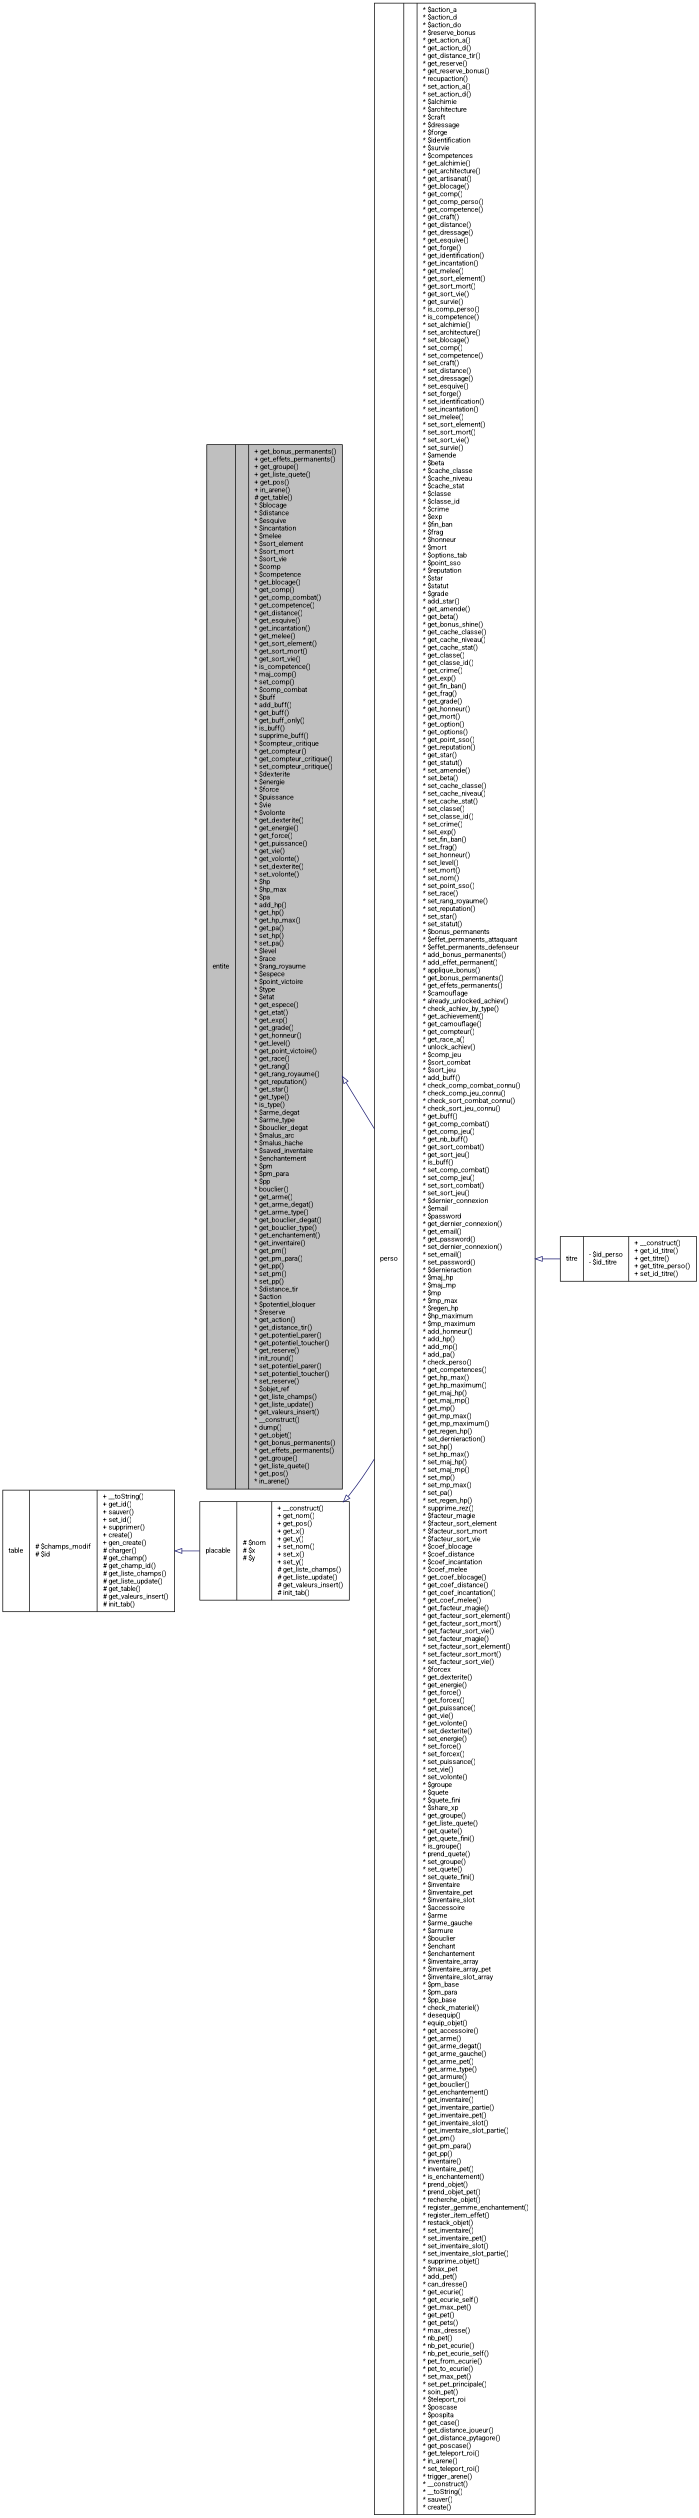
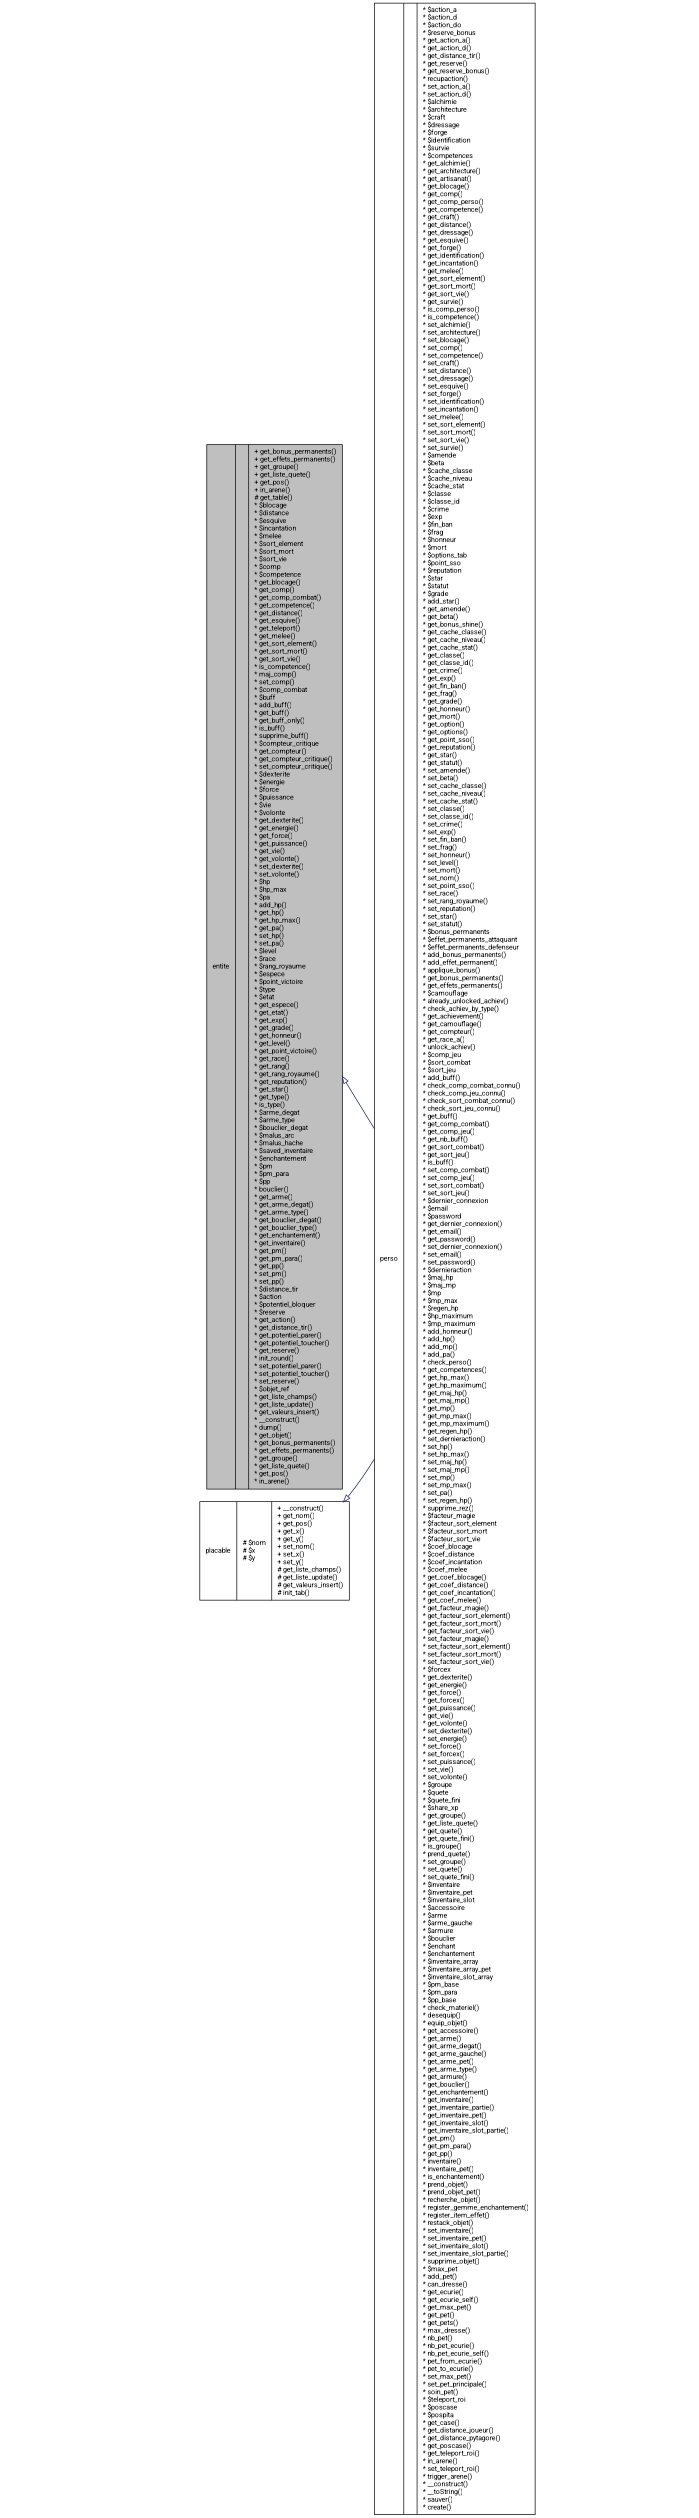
node "entite": text "* get_incantation()" -> "* get_teleport()"
node "titre": removed
node "table": removed
